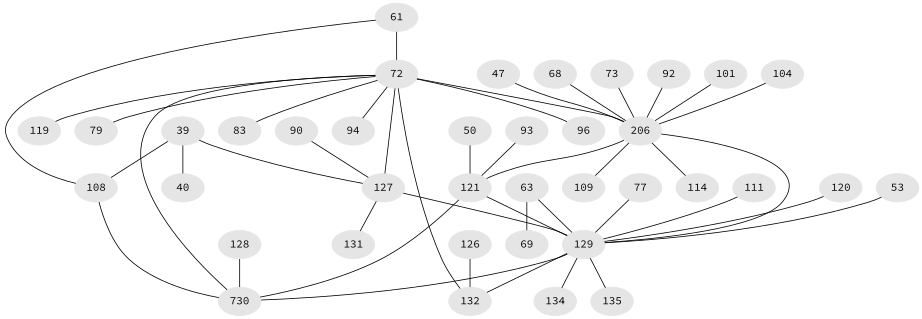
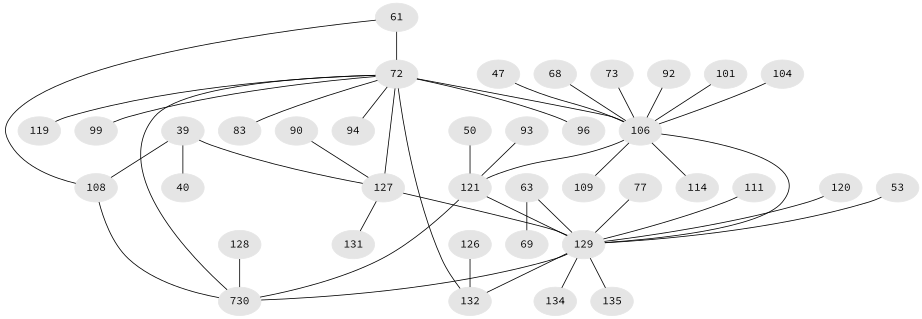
node "79": label "79" -> "99"
node "206": label "206" -> "106"
